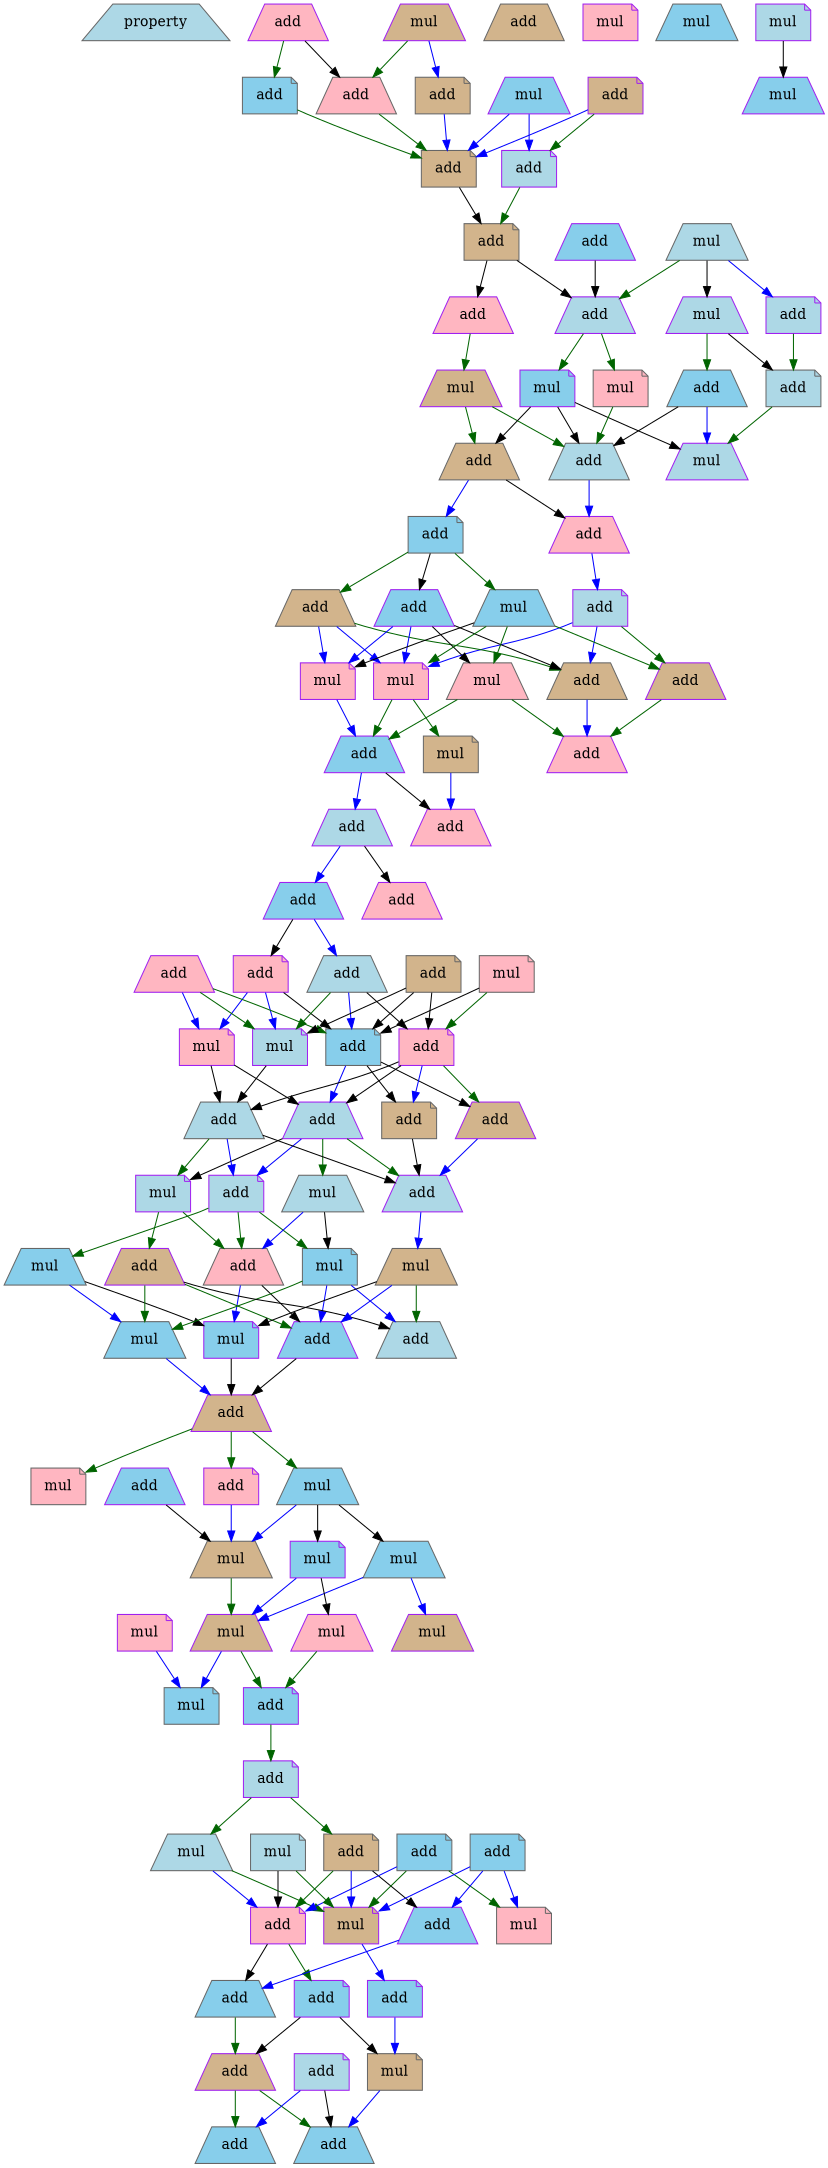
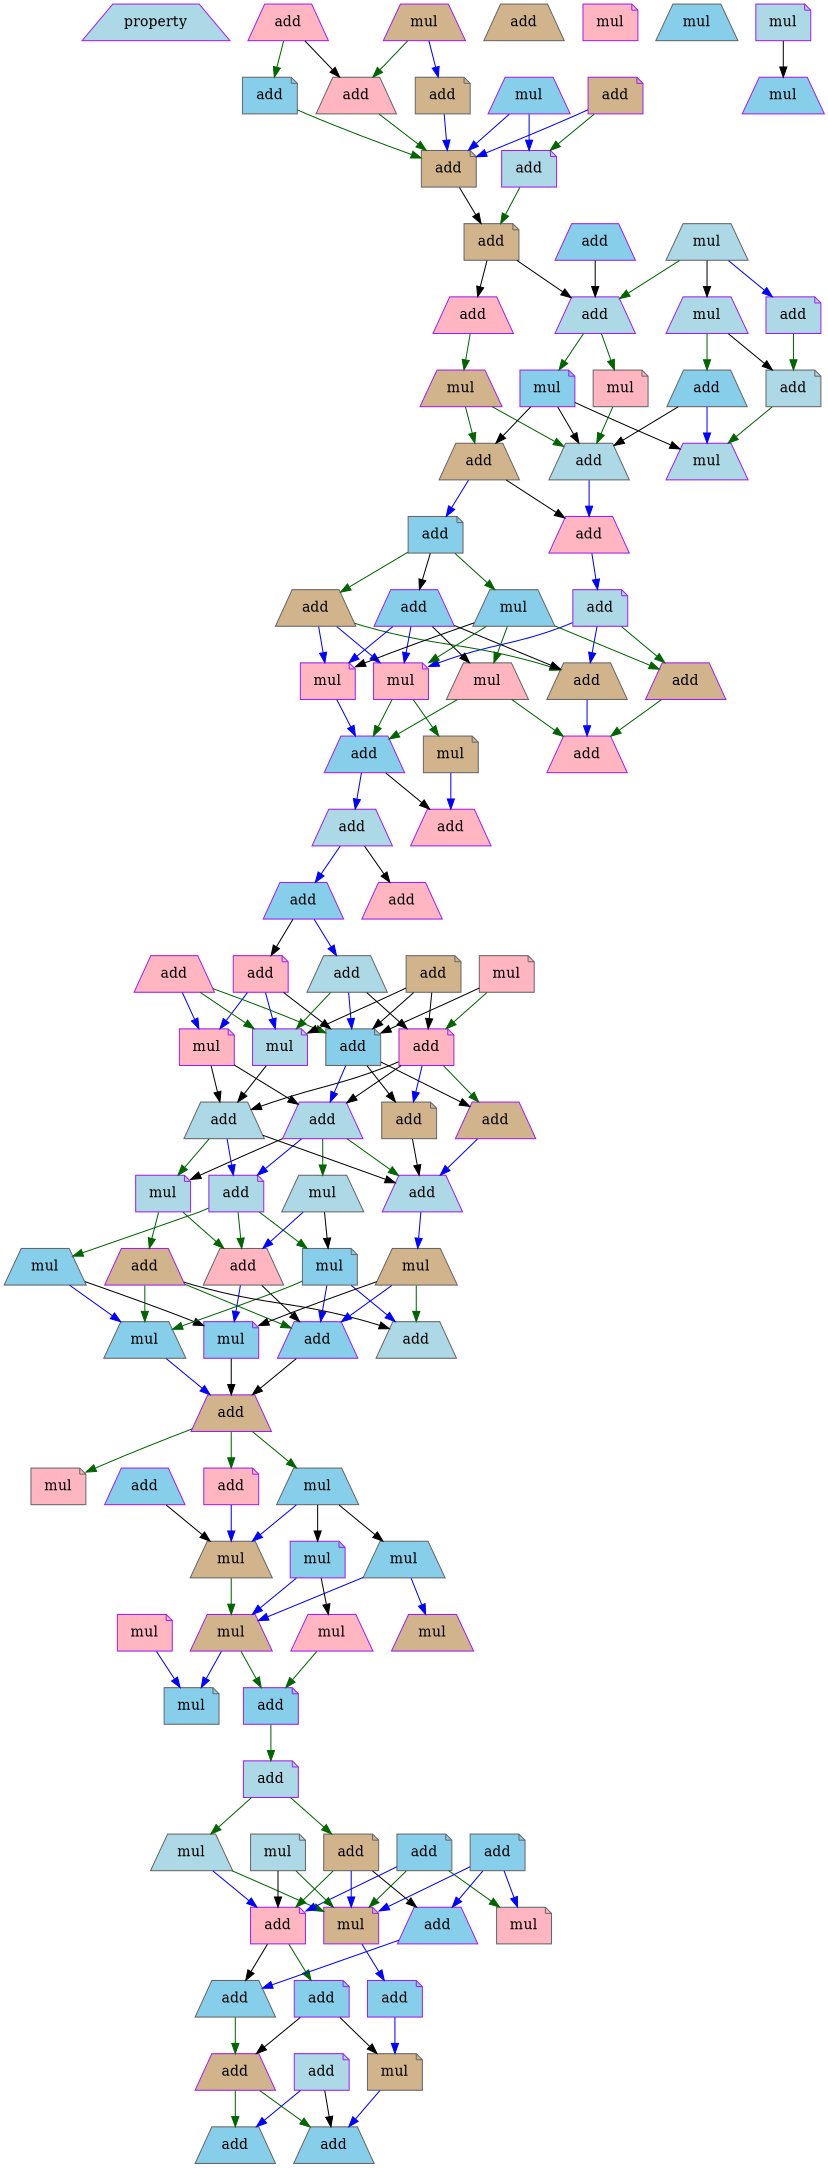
node "property": color gray40 -> purple
